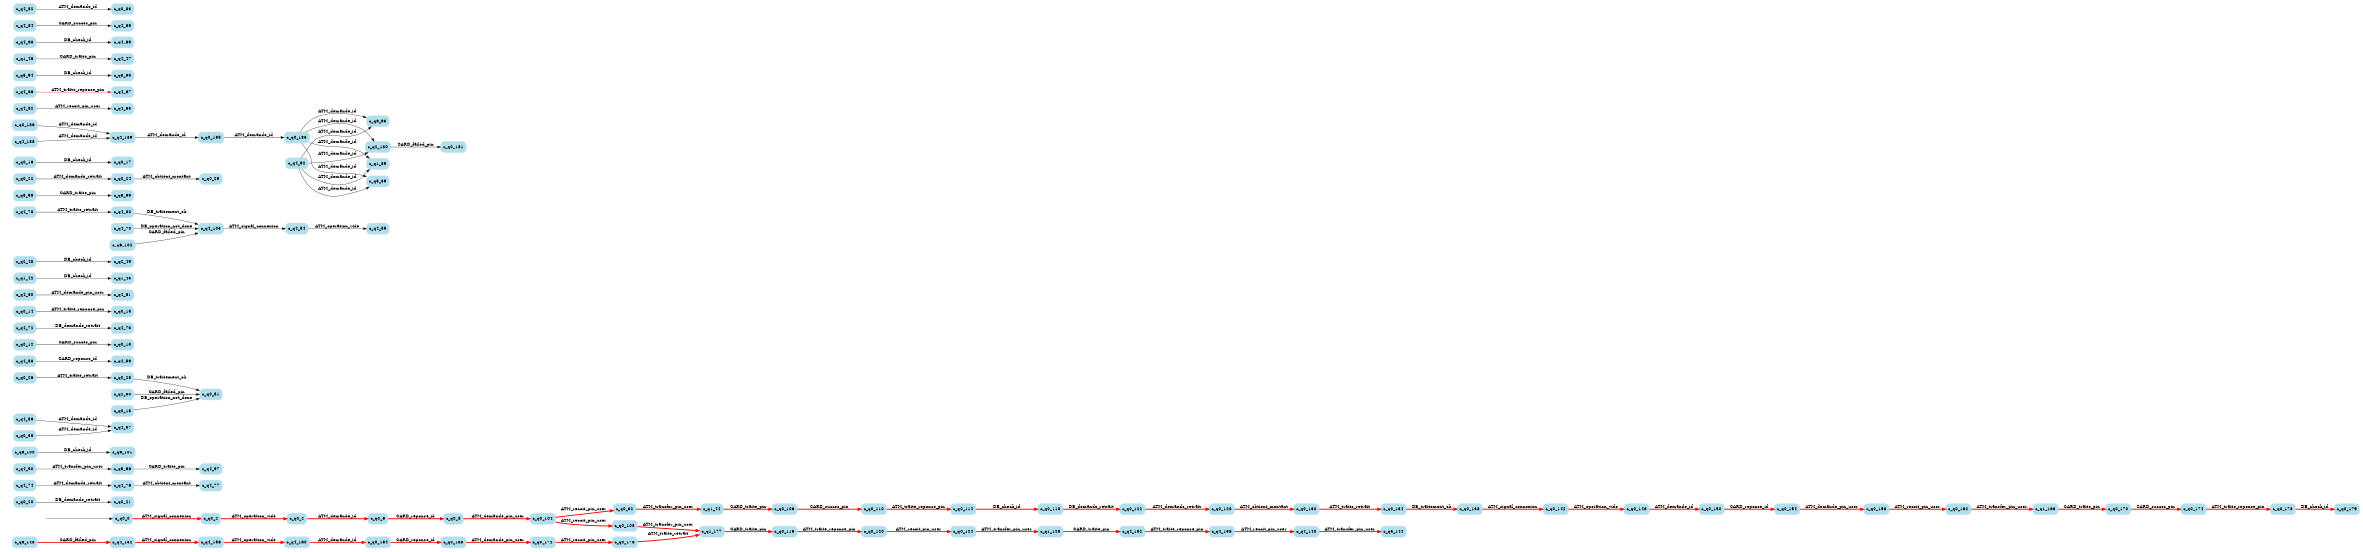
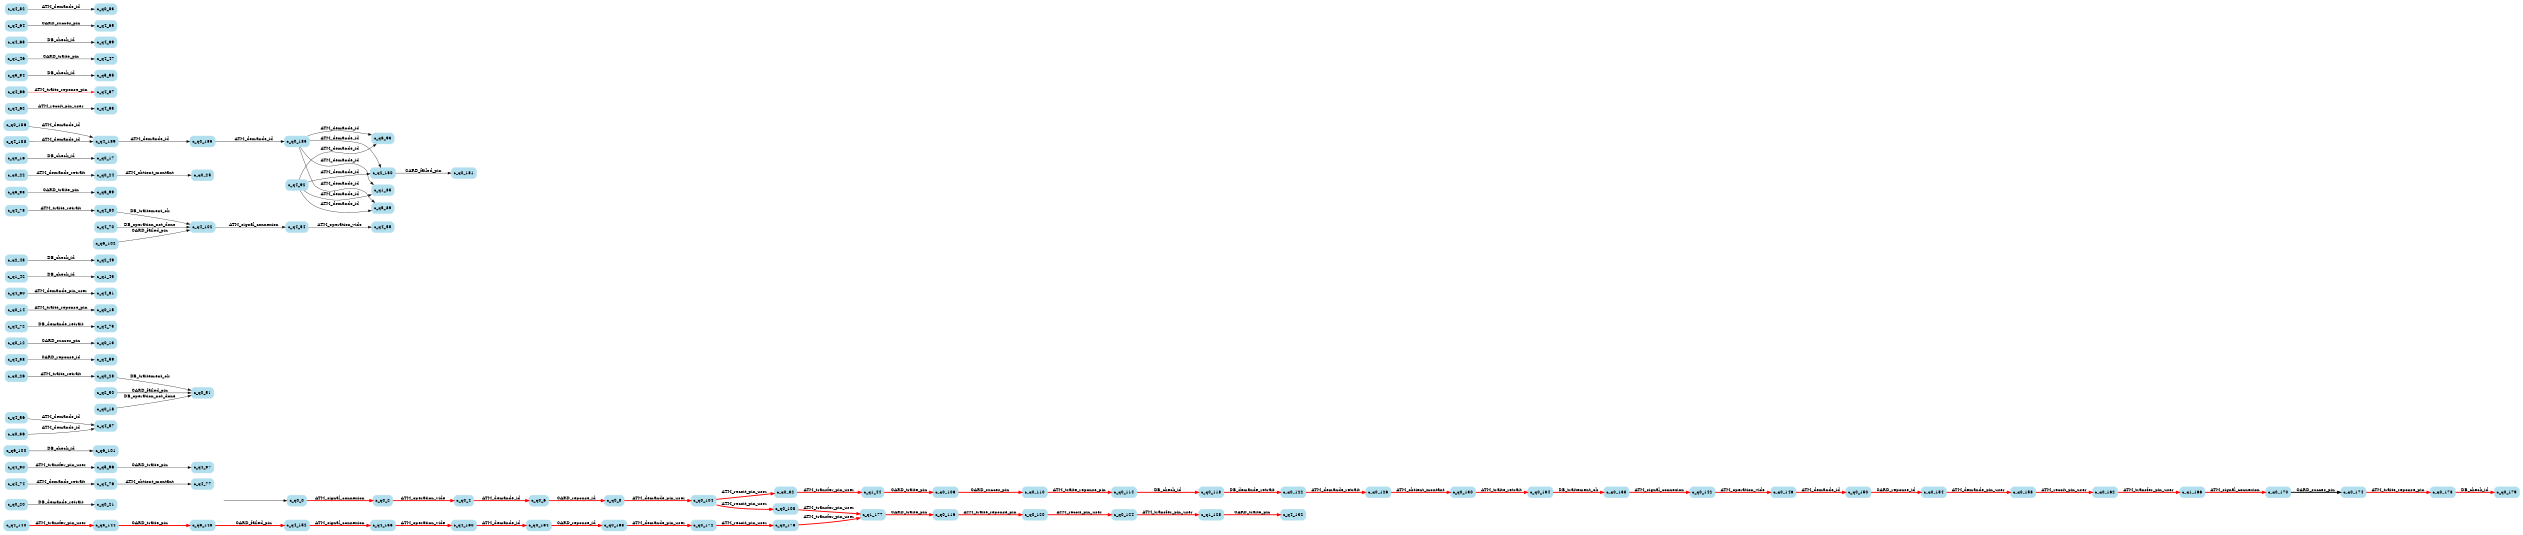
node "c_q4_103": label "c_q4_103" -> "c_q4_102"
edge "c_q1_166" -> "c_q0_170": label "CARD_traite_pin" -> "ATM_signal_connexion"
edge "c_q0_170" -> "c_q0_174": color red -> black
edge "c_q5_144" -> "c_q6_148": added, label "CARD_traite_pin"
node "c_q4_136": removed
edge "c_q0_176" -> "c_q1_177": label "ATM_traite_retrait" -> "ATM_transfer_pin_user"
